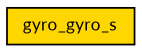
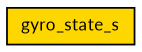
node "gyro_gyro_s": label "gyro_gyro_s" -> "gyro_state_s"
